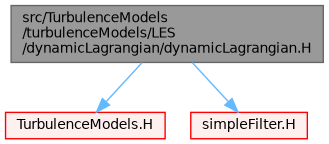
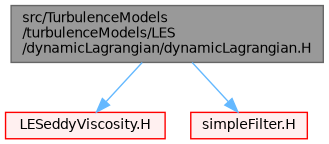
node "TurbulenceModels.H": label "TurbulenceModels.H" -> "LESeddyViscosity.H"
